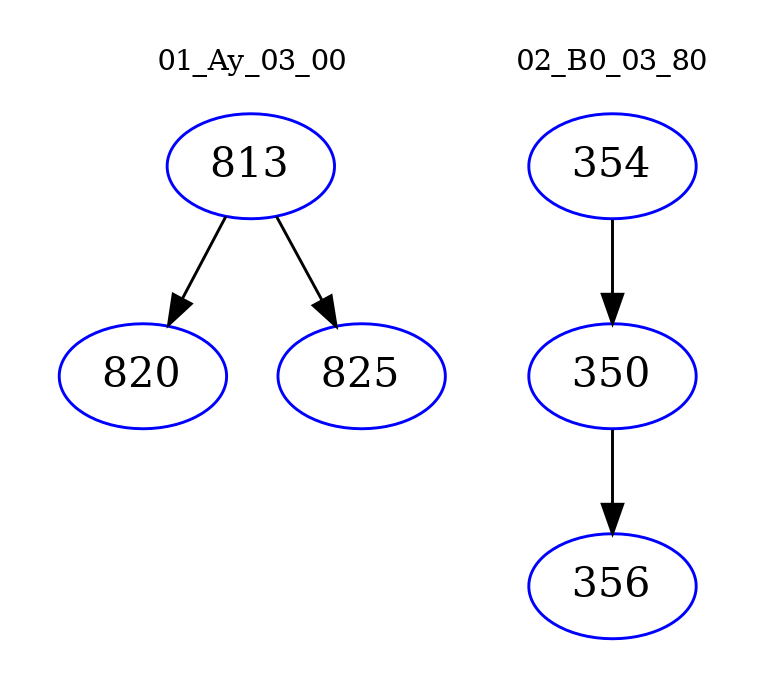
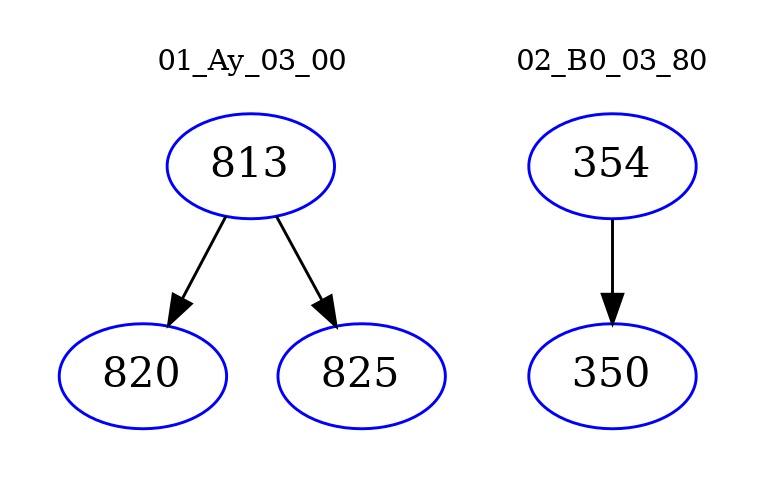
node "356": removed
